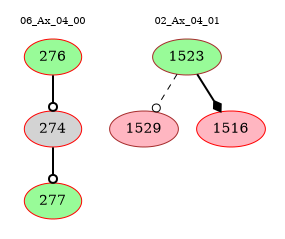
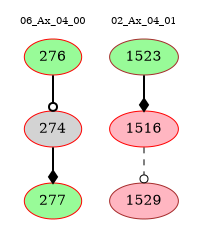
edge "1523" -> "1529": now "1516" -> "1529"
edge "274" -> "277": arrowhead odot -> diamond
